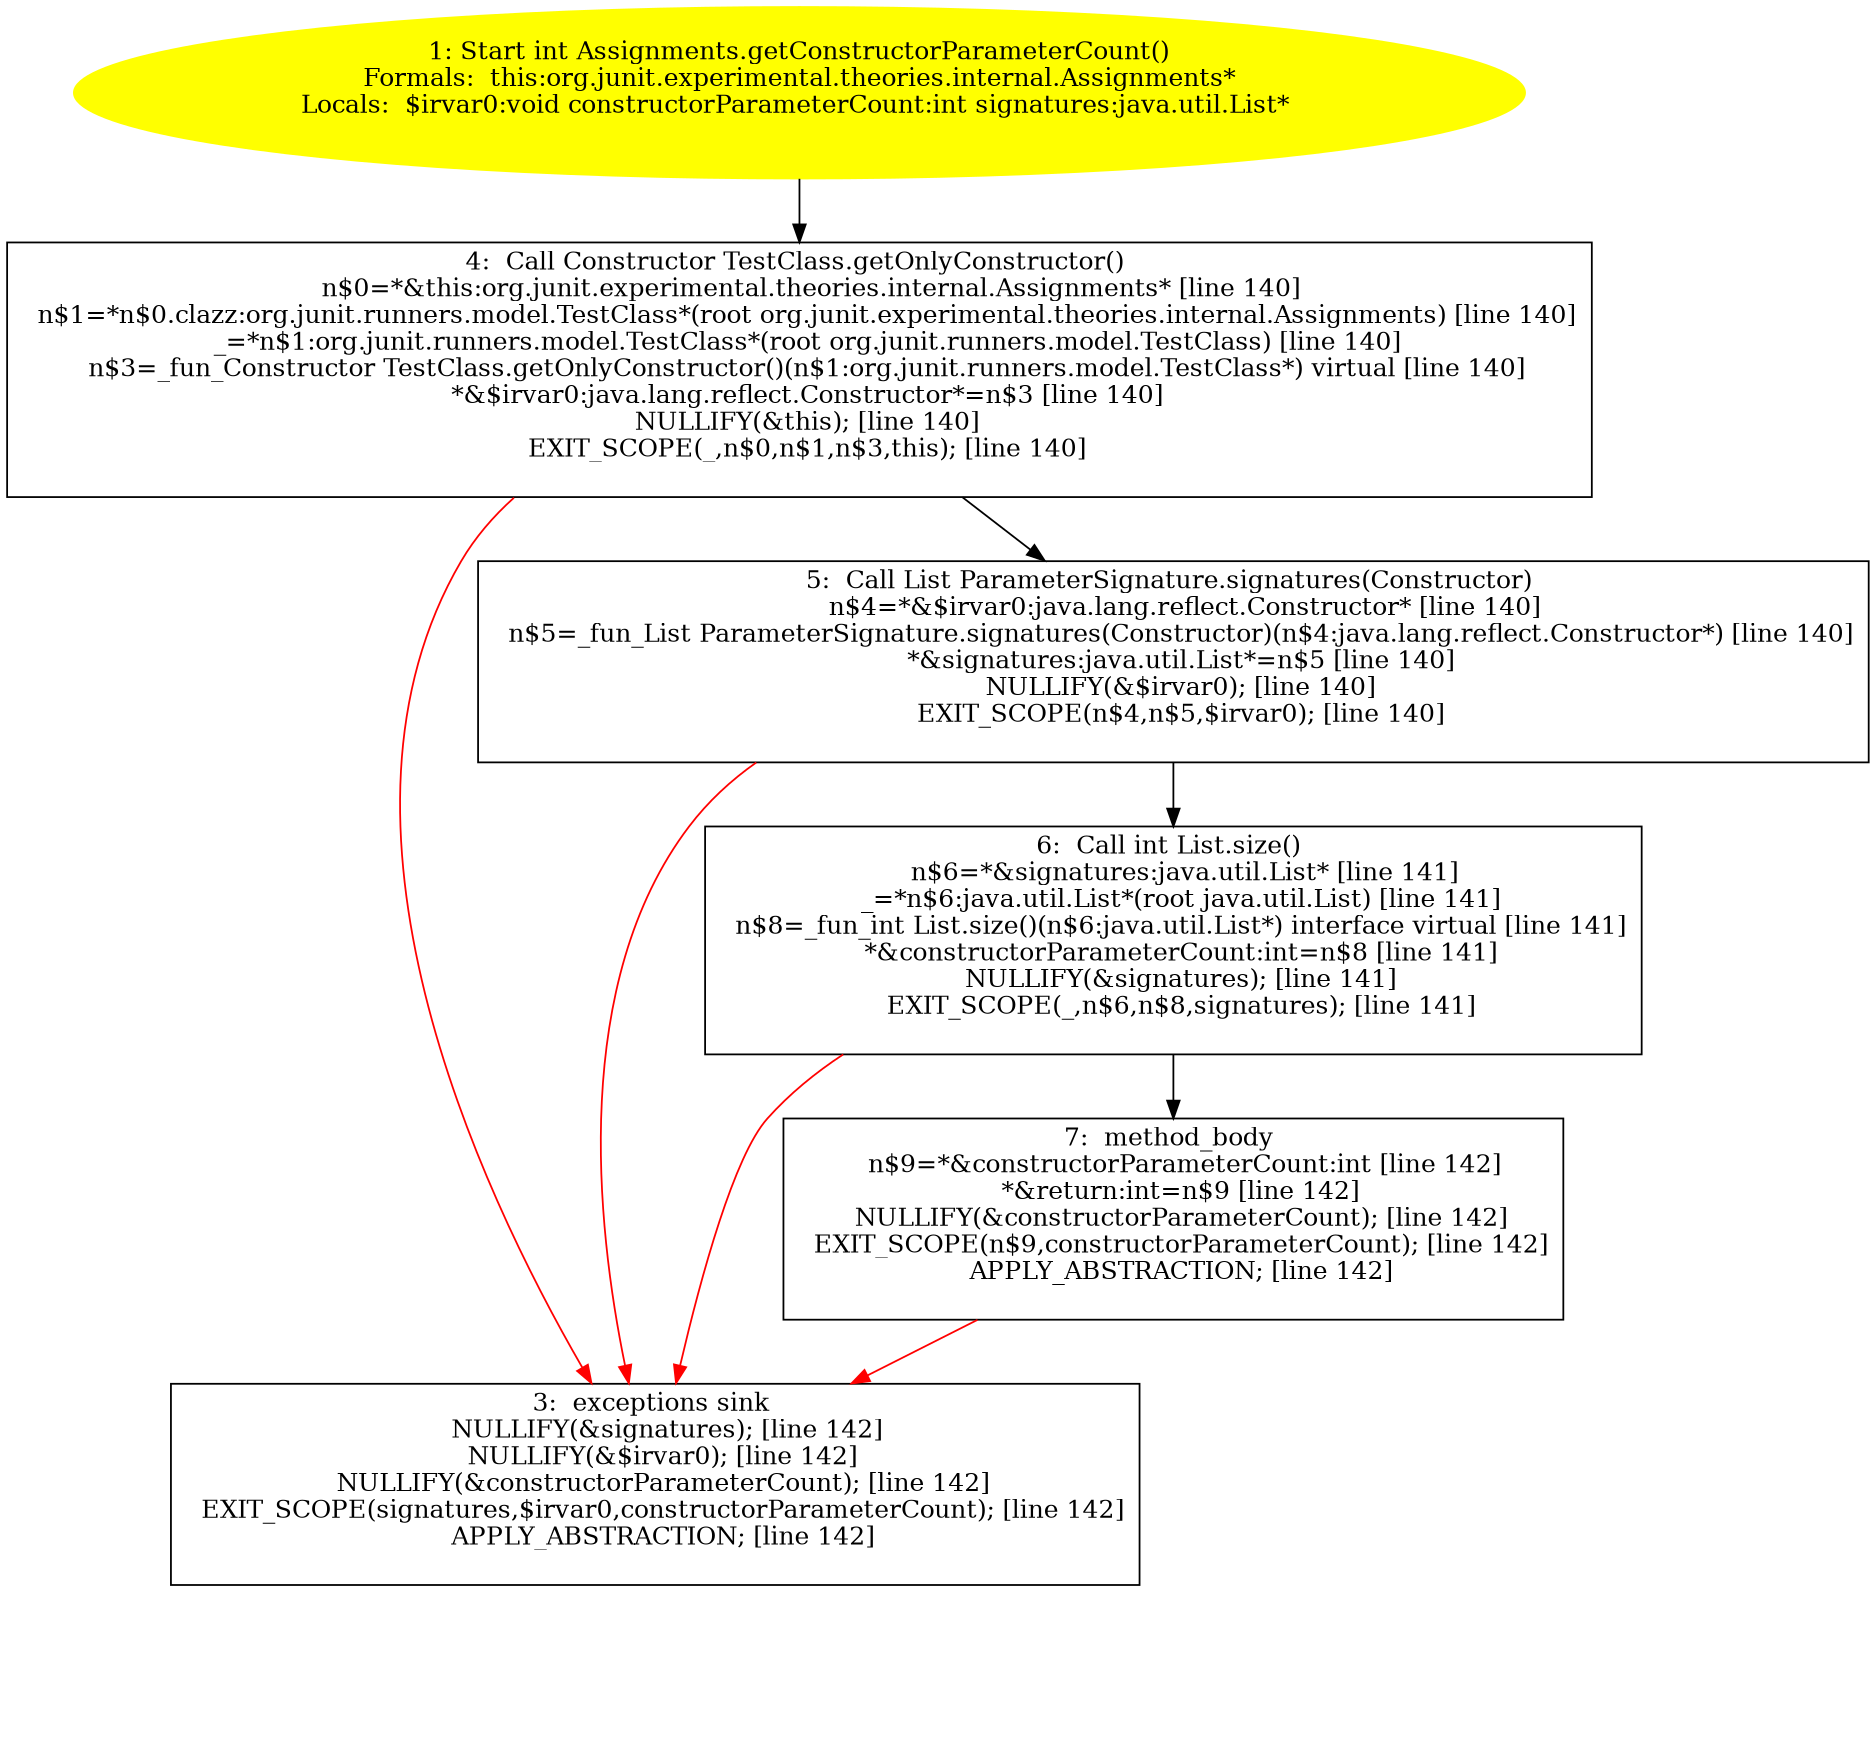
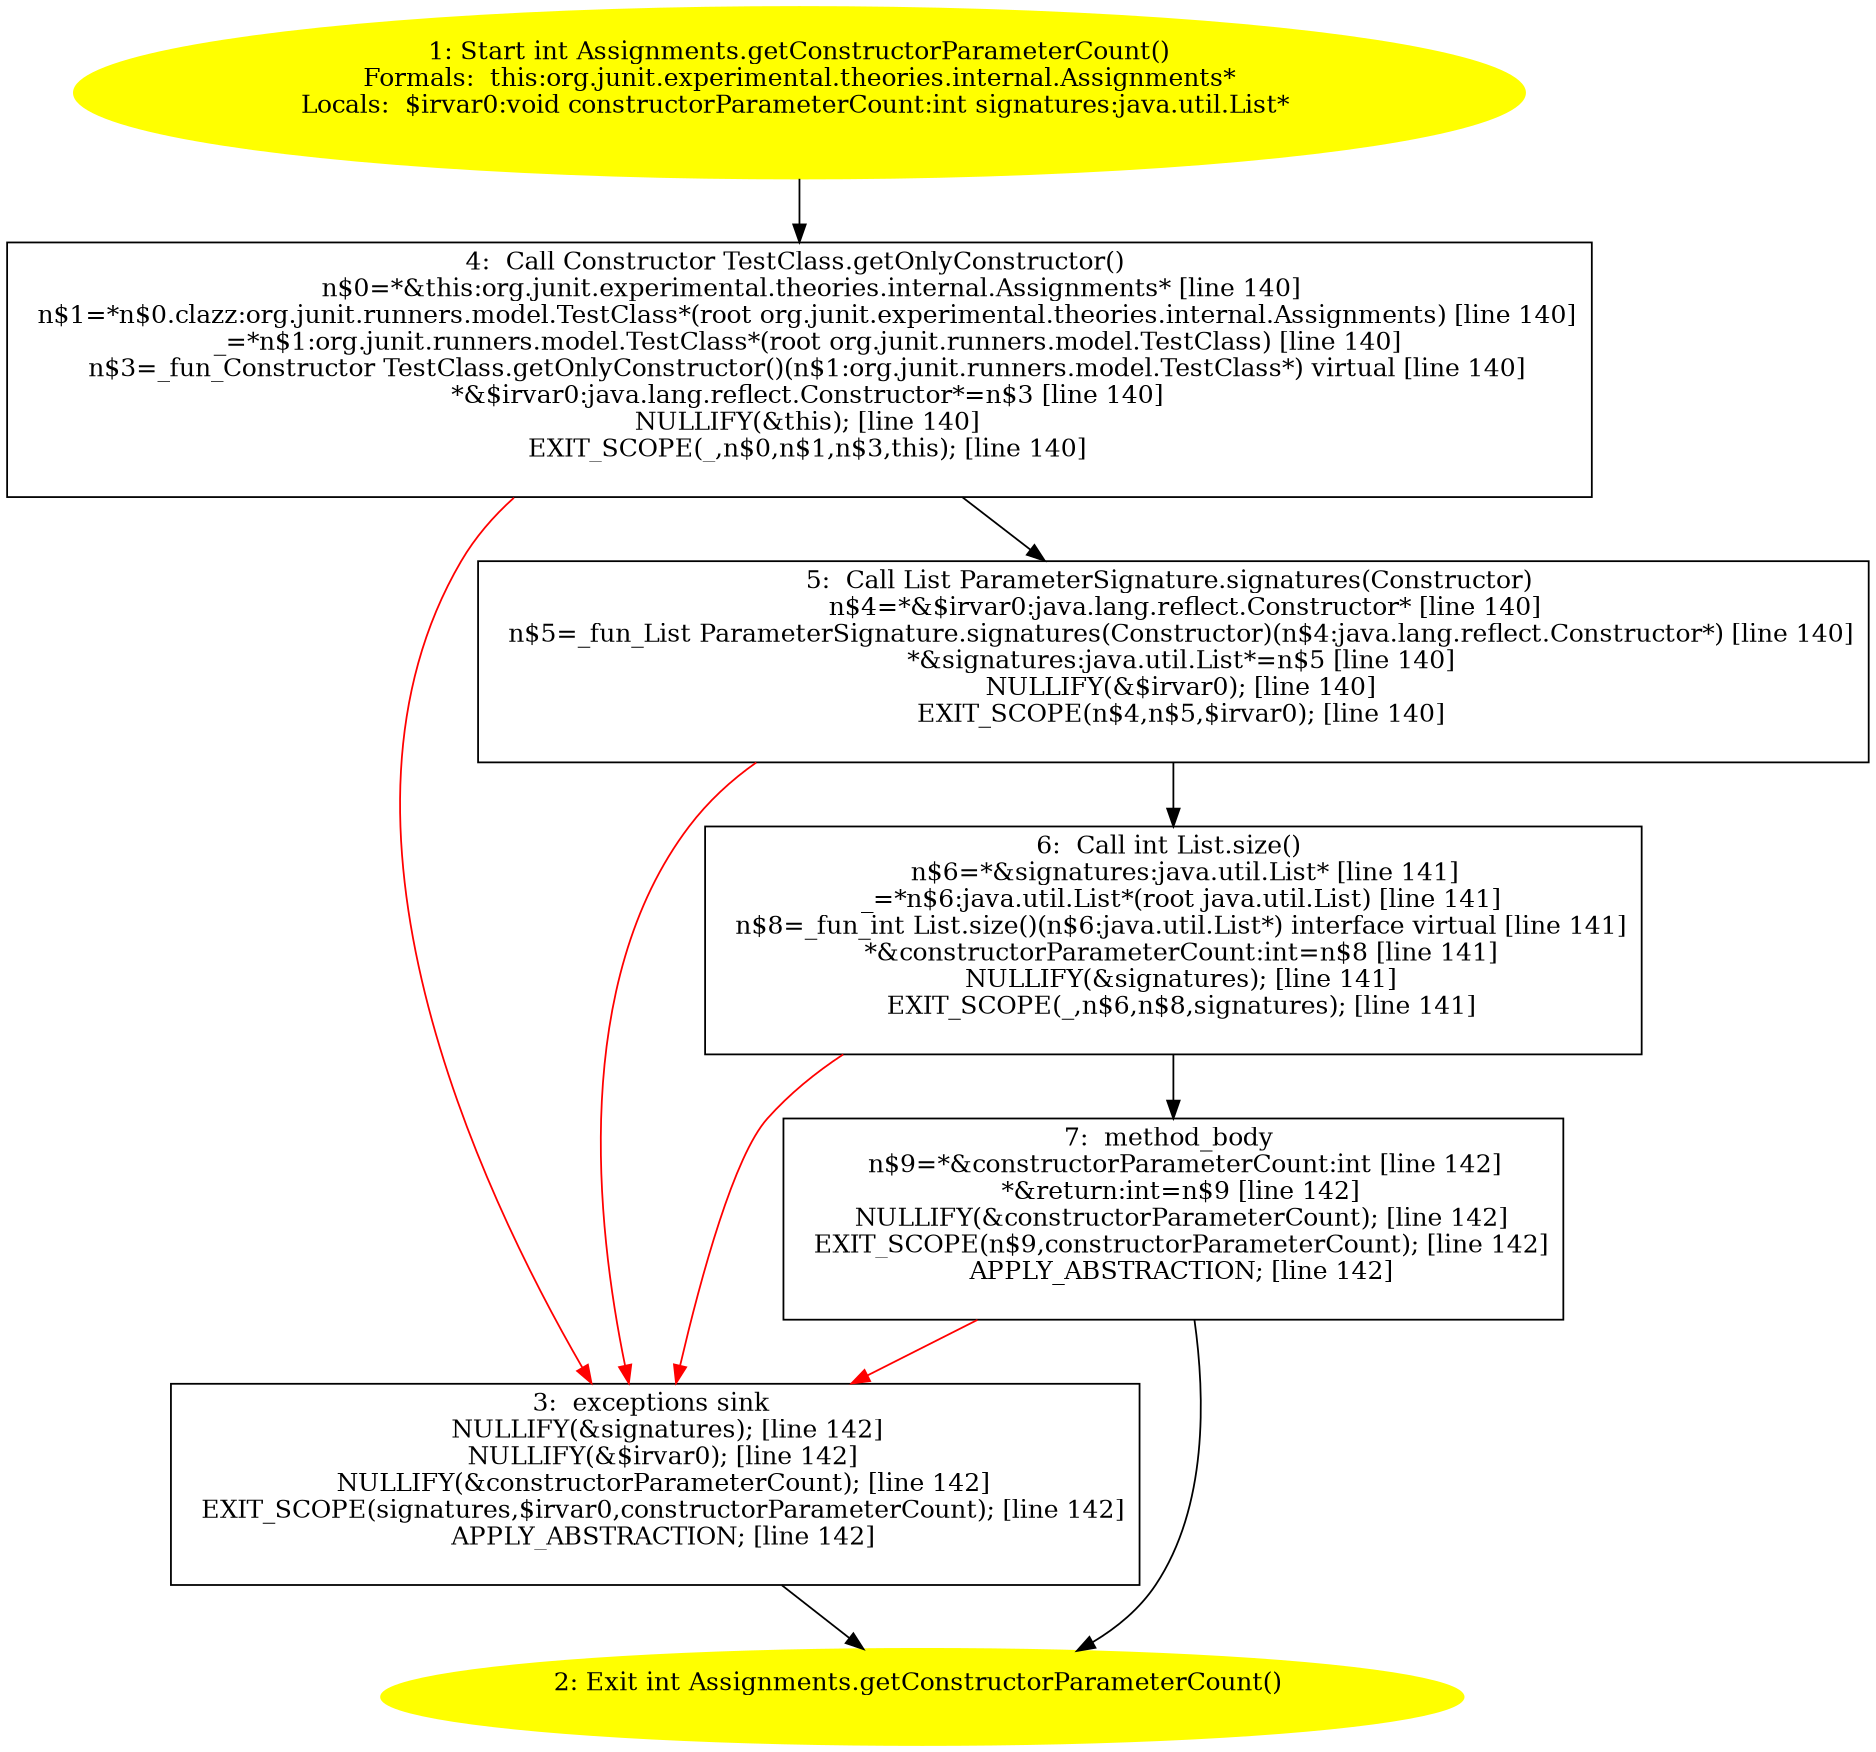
node "2: Exit int Assignments.getConstructorParameterCount()": added
